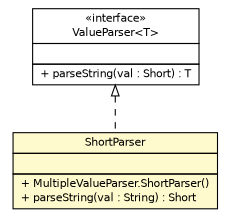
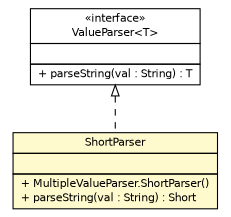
node "ValueParser<T>": text "+ parseString(val : Short) : T" -> "+ parseString(val : String) : T"
